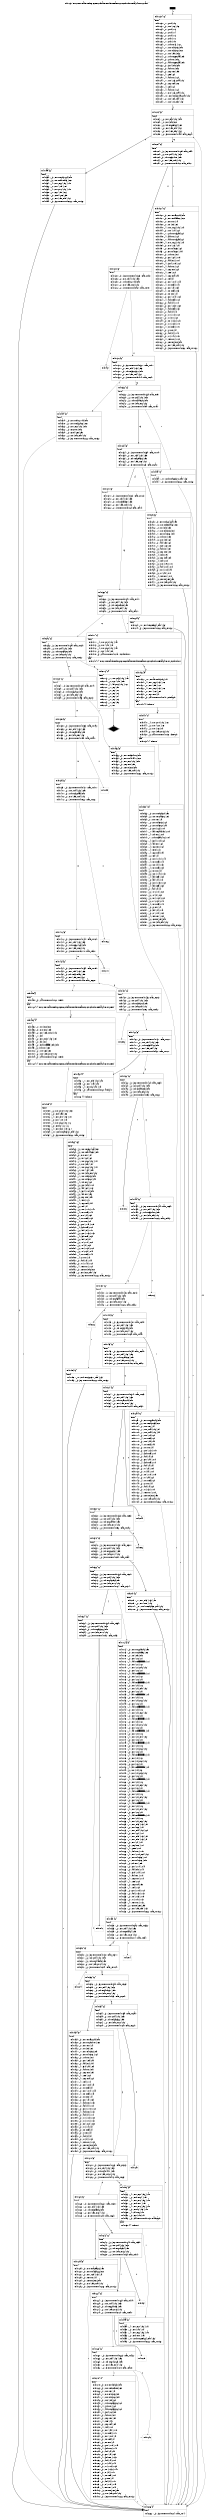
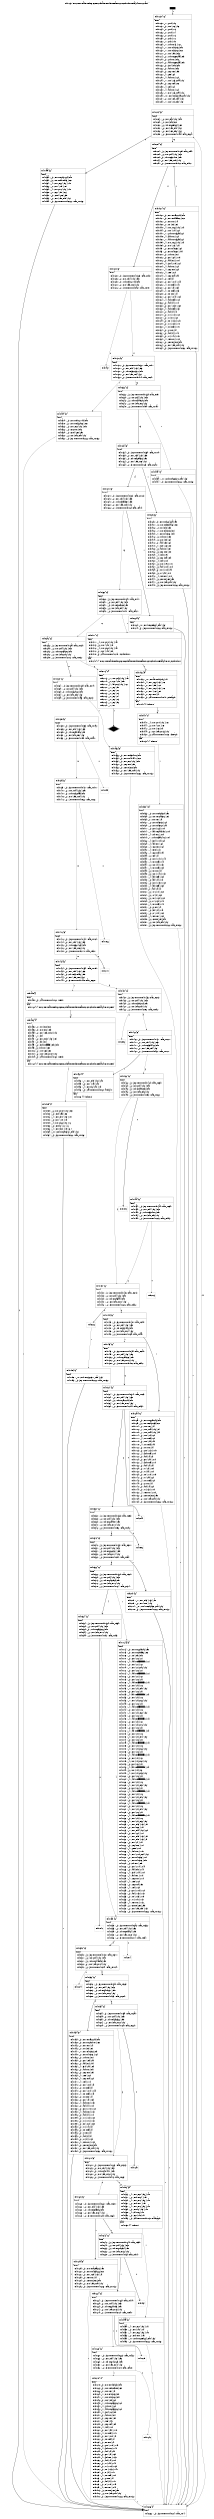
edge "0x401250 [116]" -> "0x4012c4 [32]": removed, label "1"
edge "0x4012e4 [28]" -> "0x401bc2 [173]": reversed
edge "0x401370 [28]" -> "0x401c6f [15]": added, label "1"
edge "0x4013c4 [28]" -> "0x4013e0 [28]": removed, label "10"
edge "0x401450 [28]" -> "0x401434 [28]": reversed
edge "0x401488 [28]" -> "0x4014a4 [28]": now "0x401488 [28]" -> "0x4014c0 [28]"
node "0x401965 [165]": removed
edge "0x40154c [28]" -> "0x401568 [28]": added, label "5"
edge "0x401584 [28]" -> "0x4015bc [28]": now "0x401584 [28]" -> "0x4015a0 [28]"
edge "0x401680 [28]" -> "0x402288 [5]": now "0x401a9a [32]" -> "0x402288 [5]"
